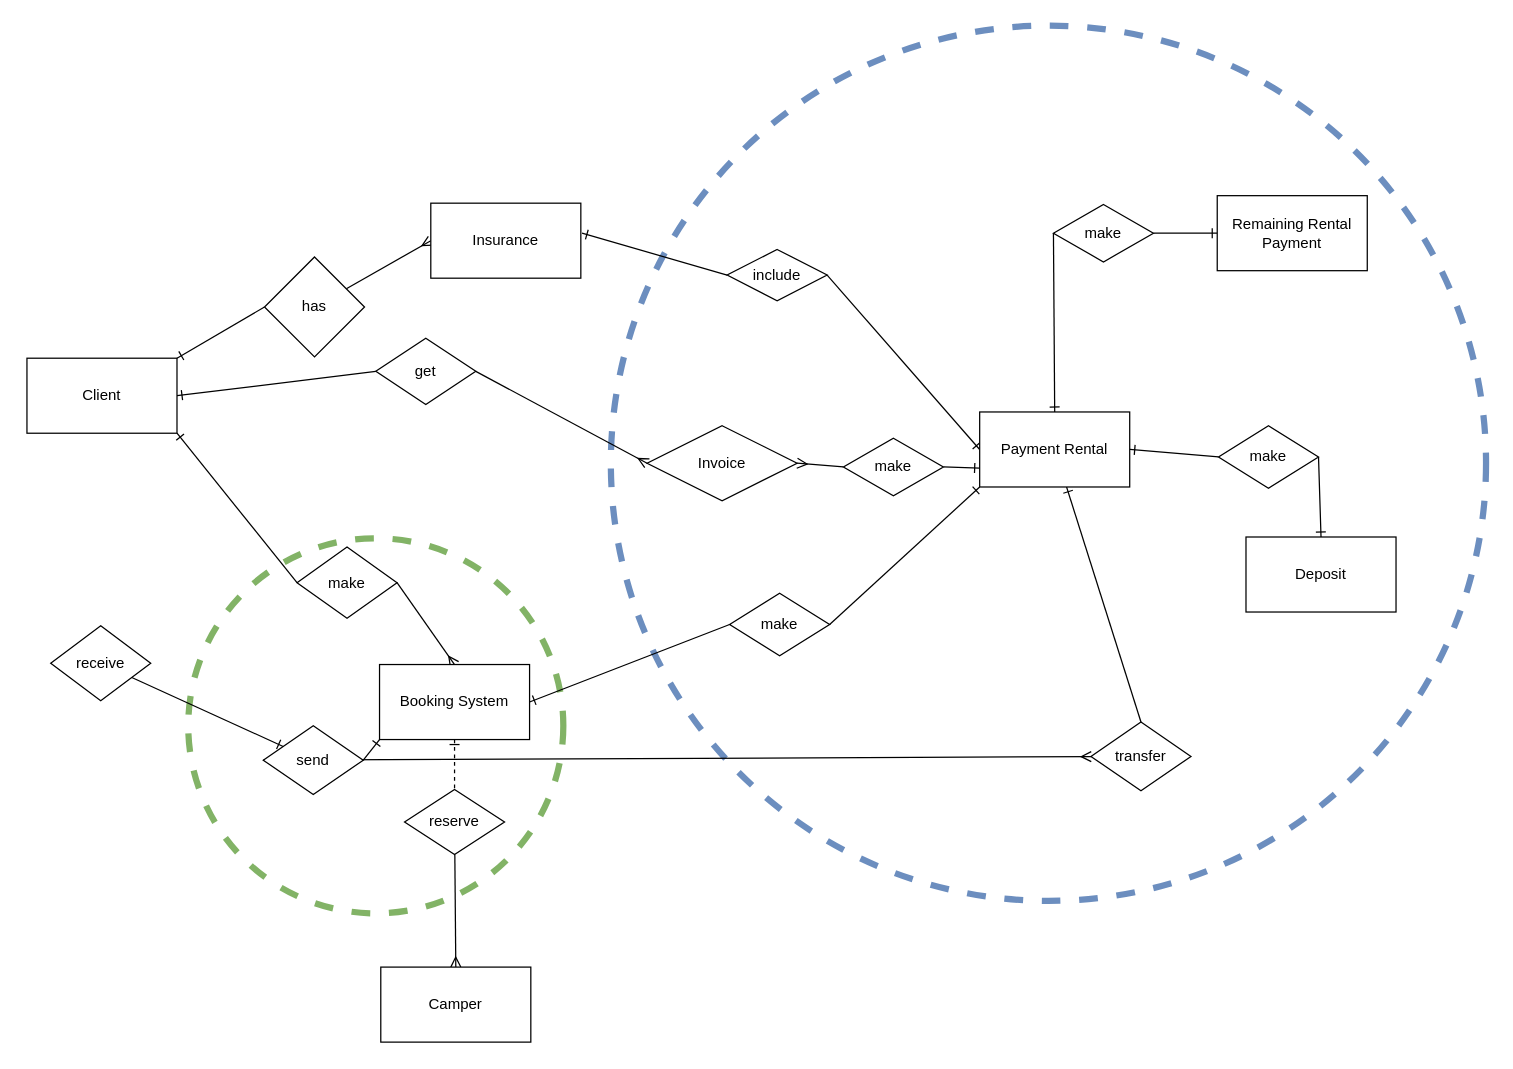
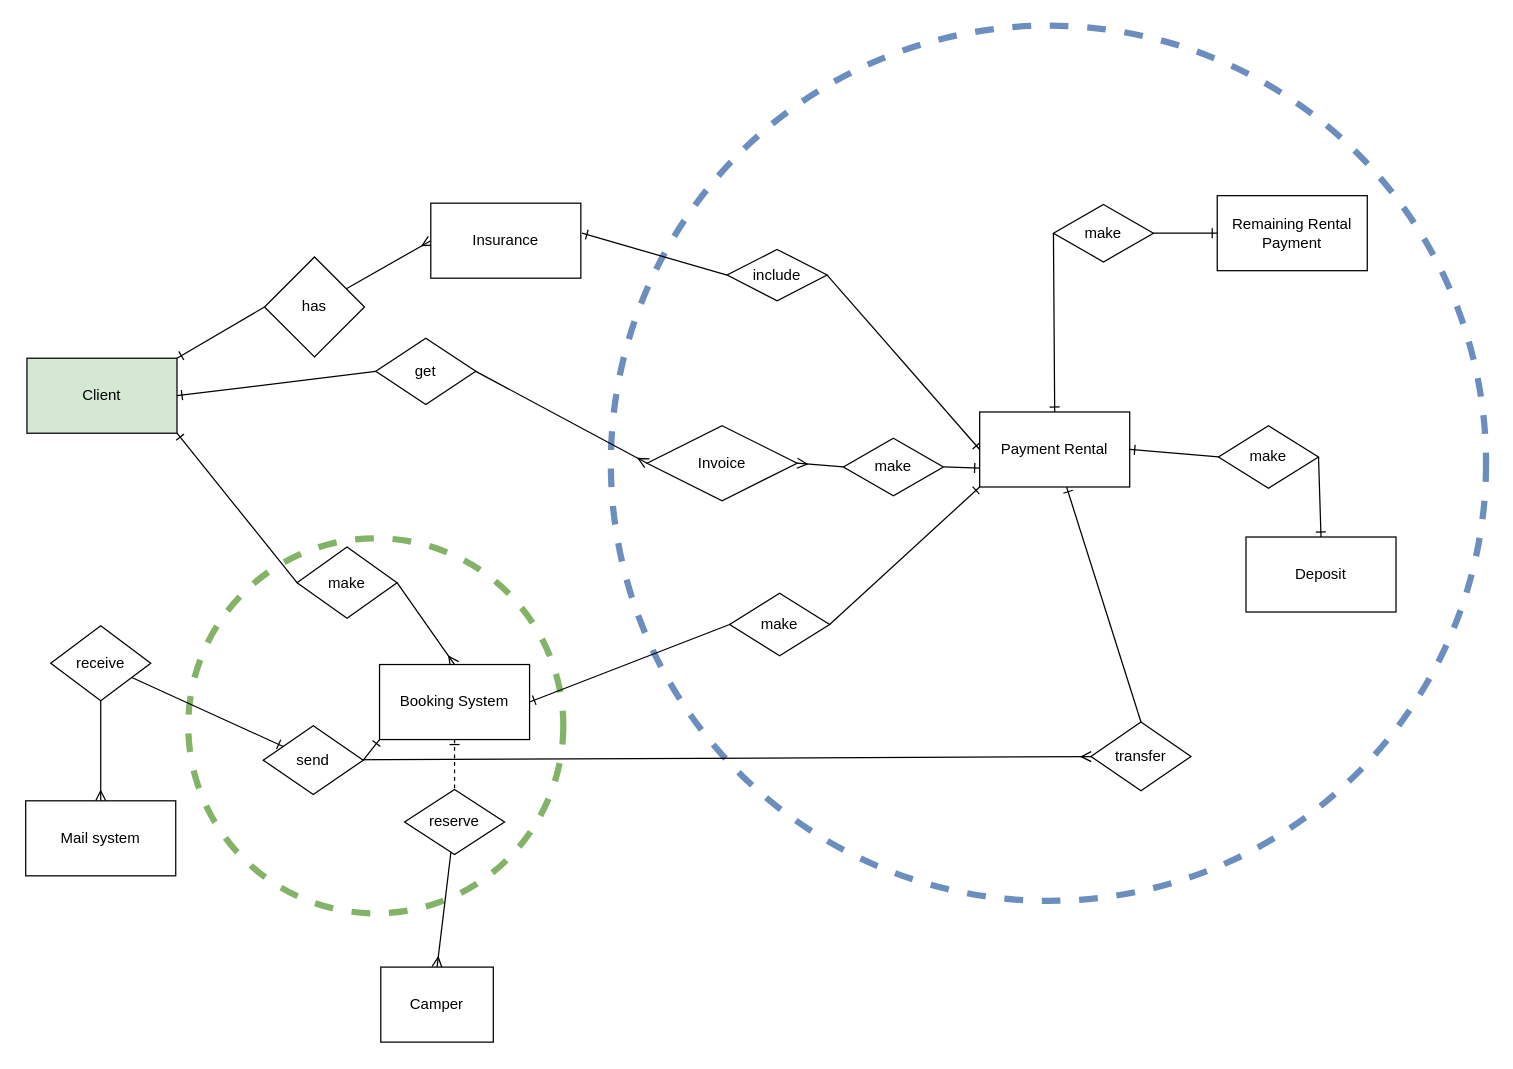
node "Client": fillcolor #ffffff -> #d5e8d4
edge "receive" -> "Mail system": added
node "Mail system": added
node "Camper": size 150x75 -> 113x75
